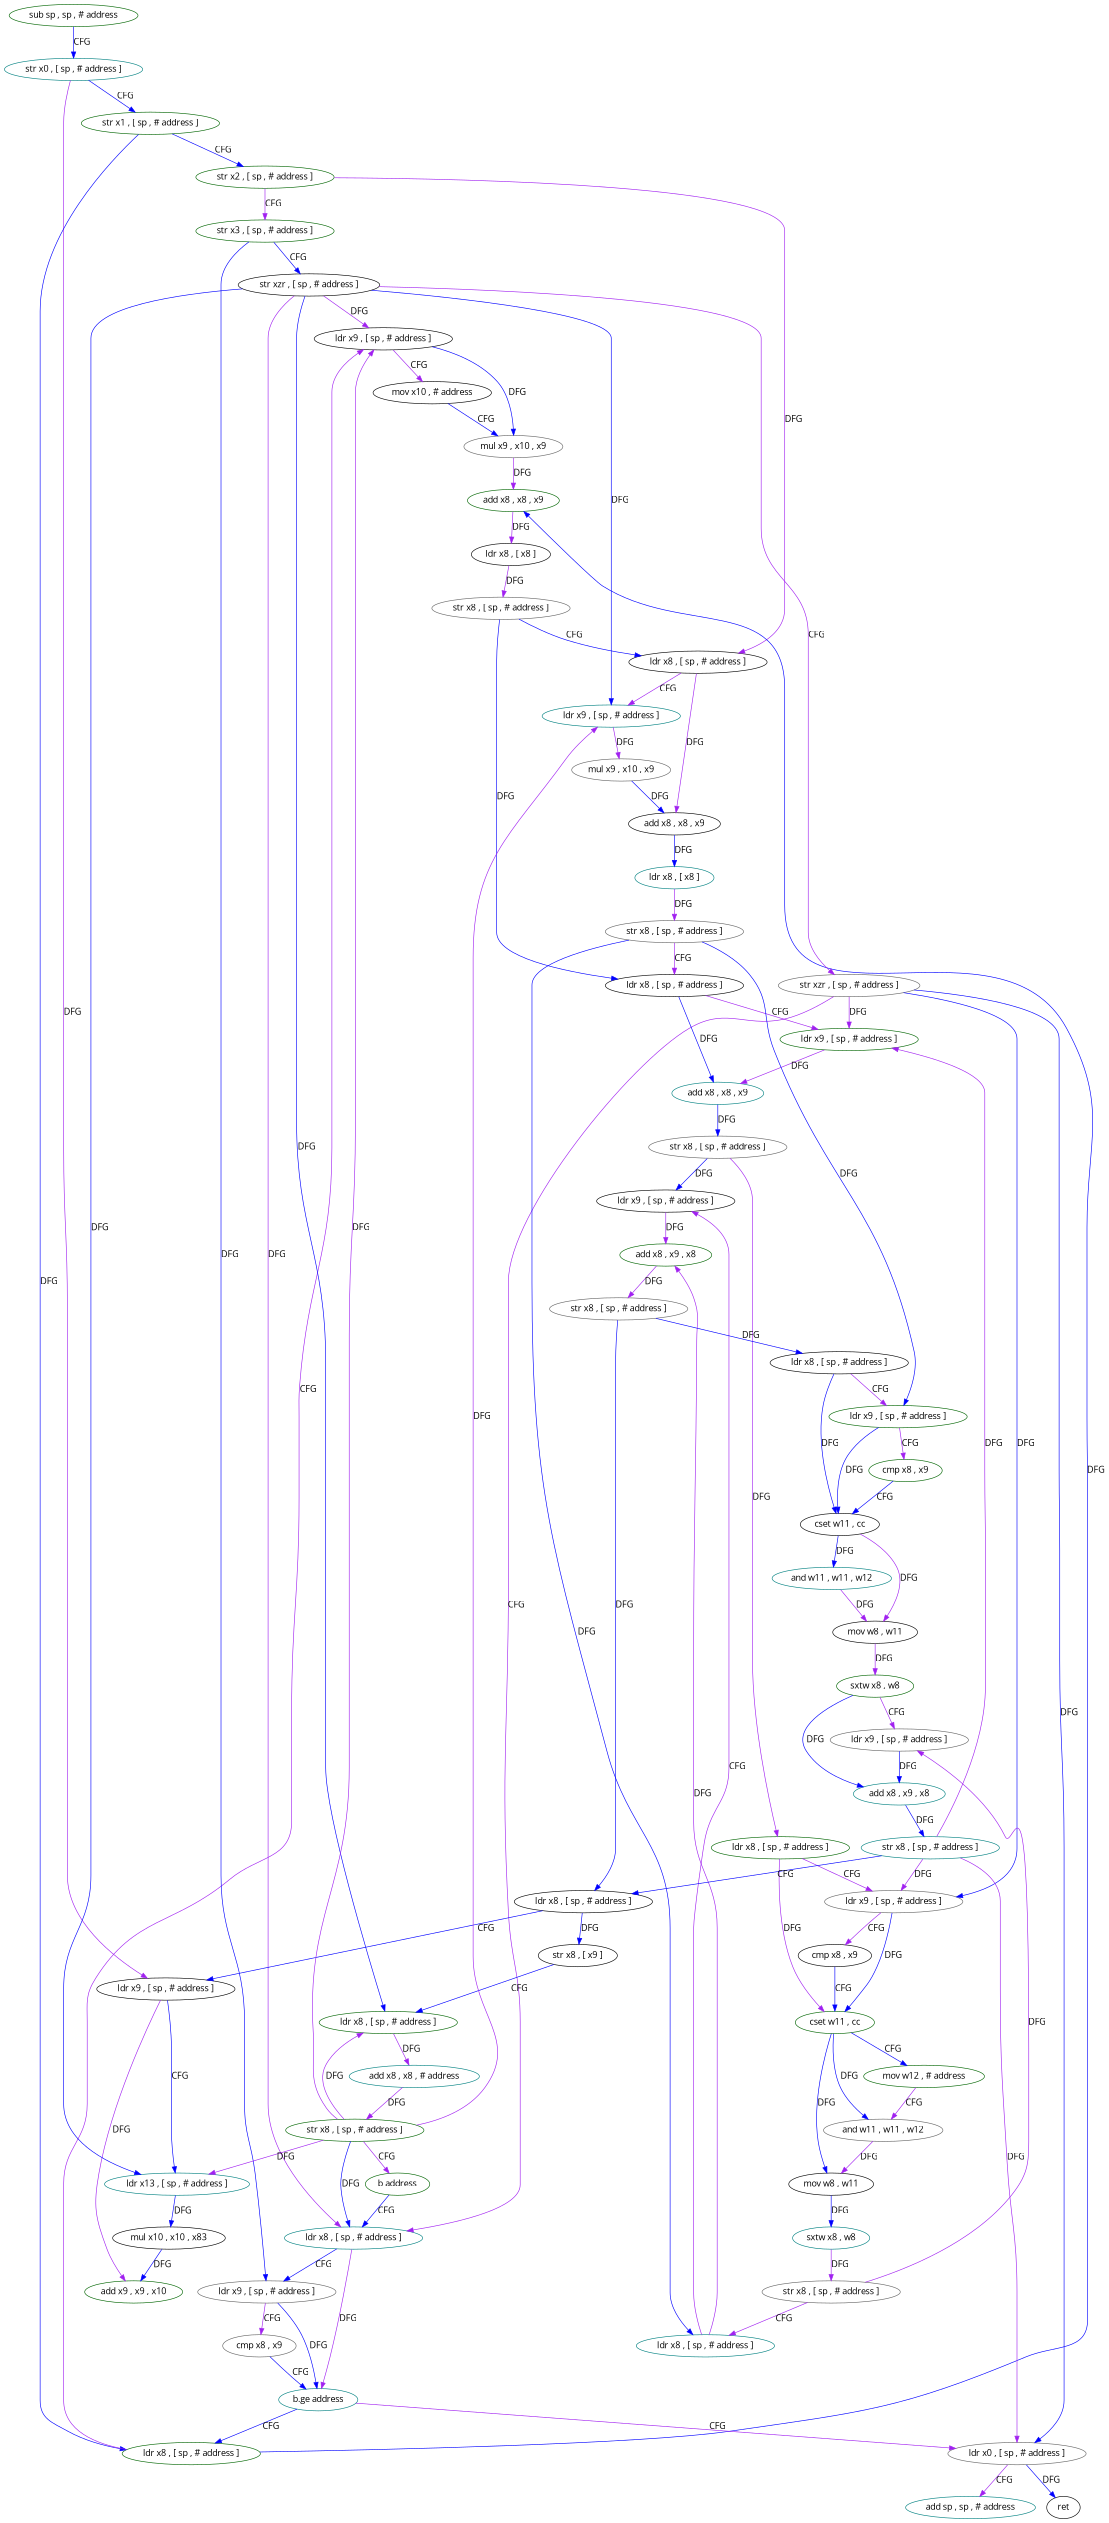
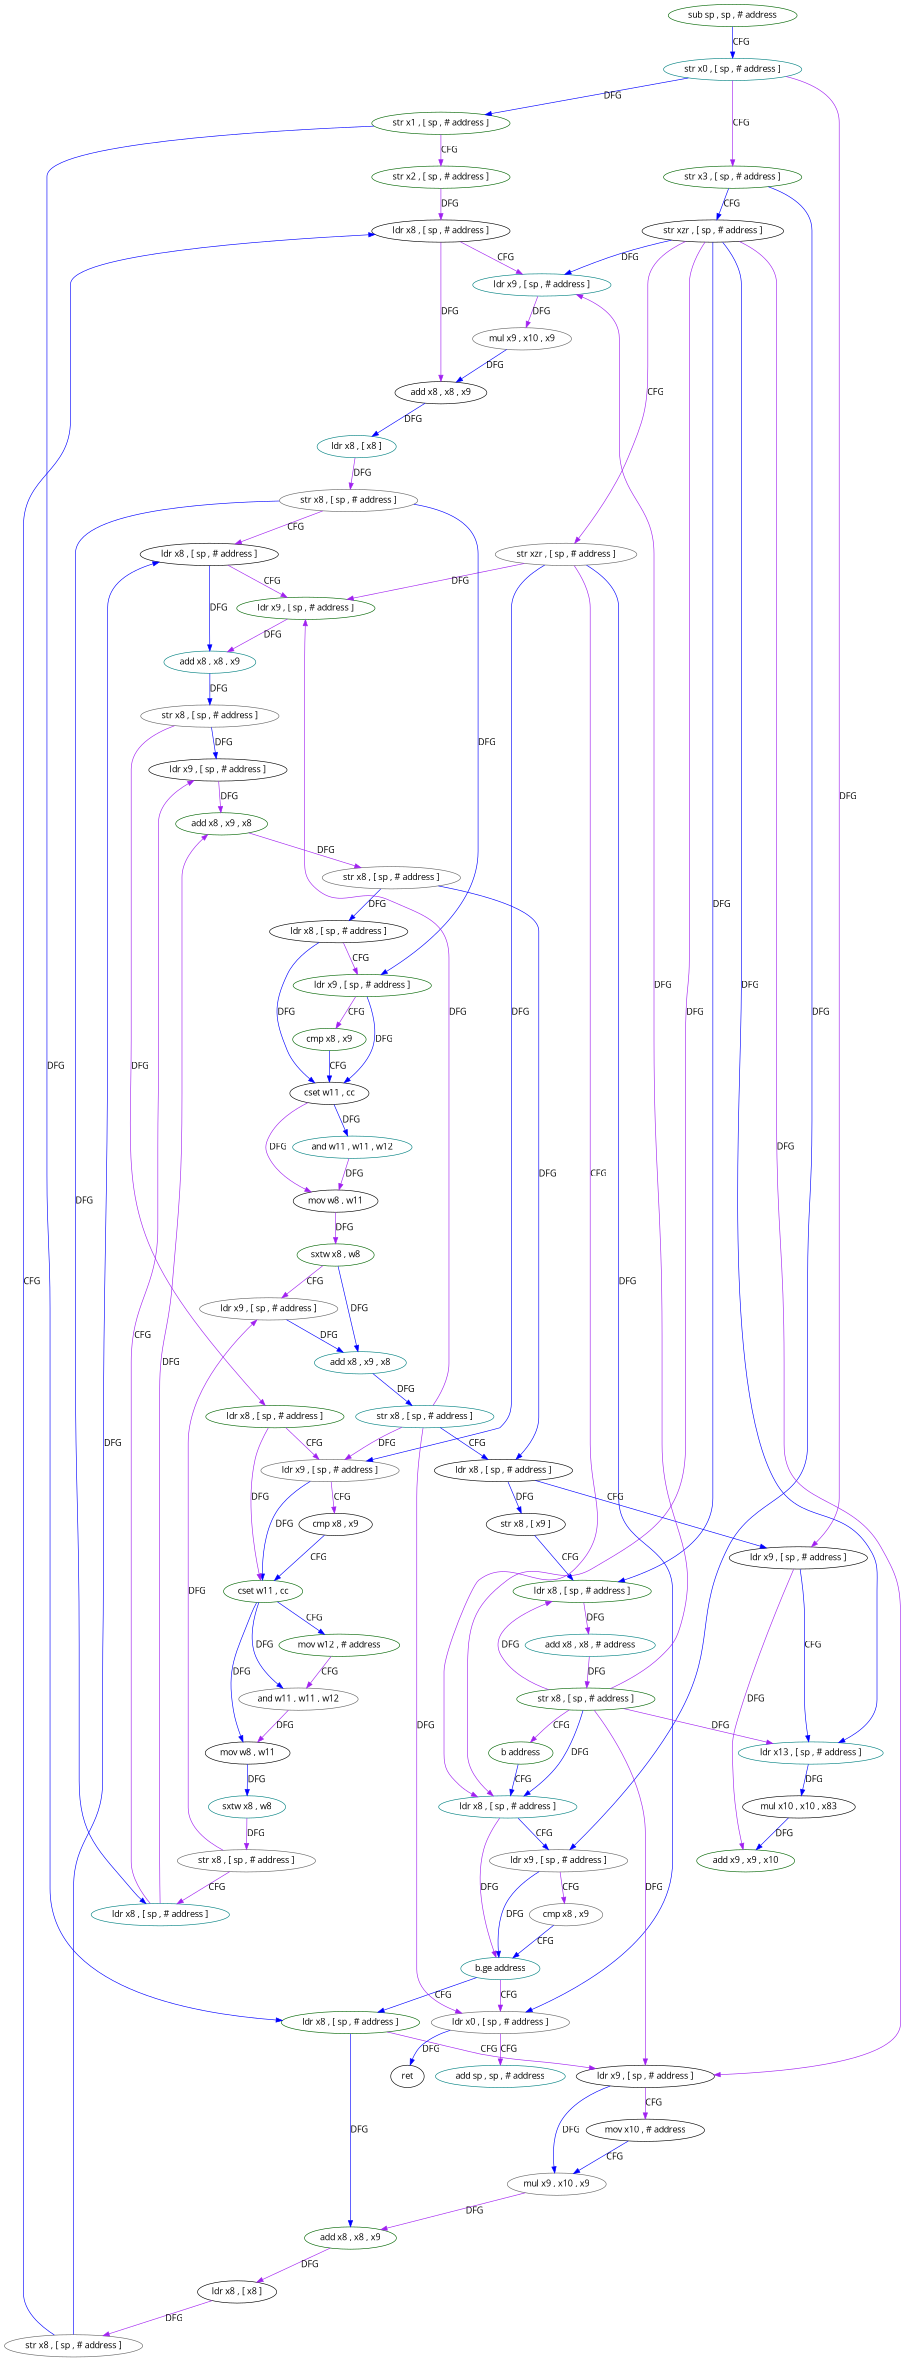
edge "str x0 , [ sp , # address ]" -> "str x1 , [ sp , # address ]": label "CFG" -> "DFG"
edge "str x1 , [ sp , # address ]" -> "str x2 , [ sp , # address ]": color blue -> purple
edge "str x2 , [ sp , # address ]" -> "str x3 , [ sp , # address ]": now "str x0 , [ sp , # address ]" -> "str x3 , [ sp , # address ]"
